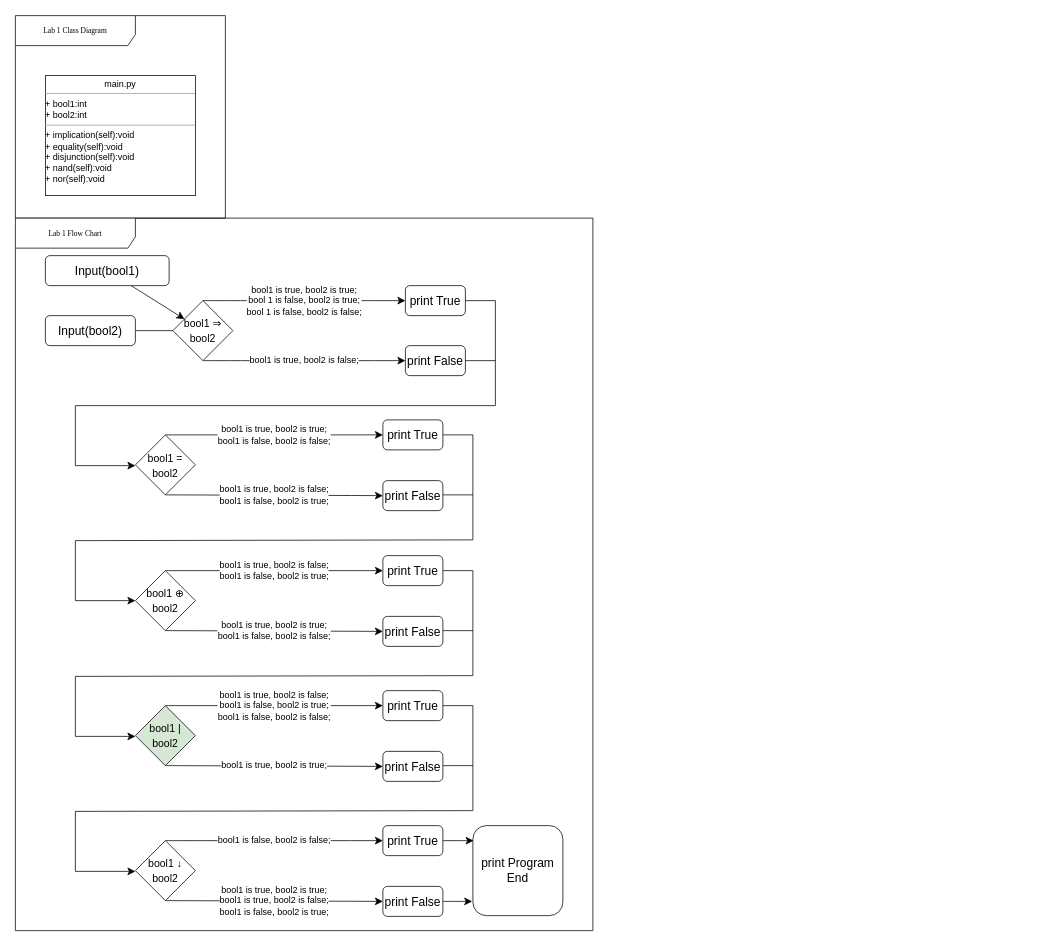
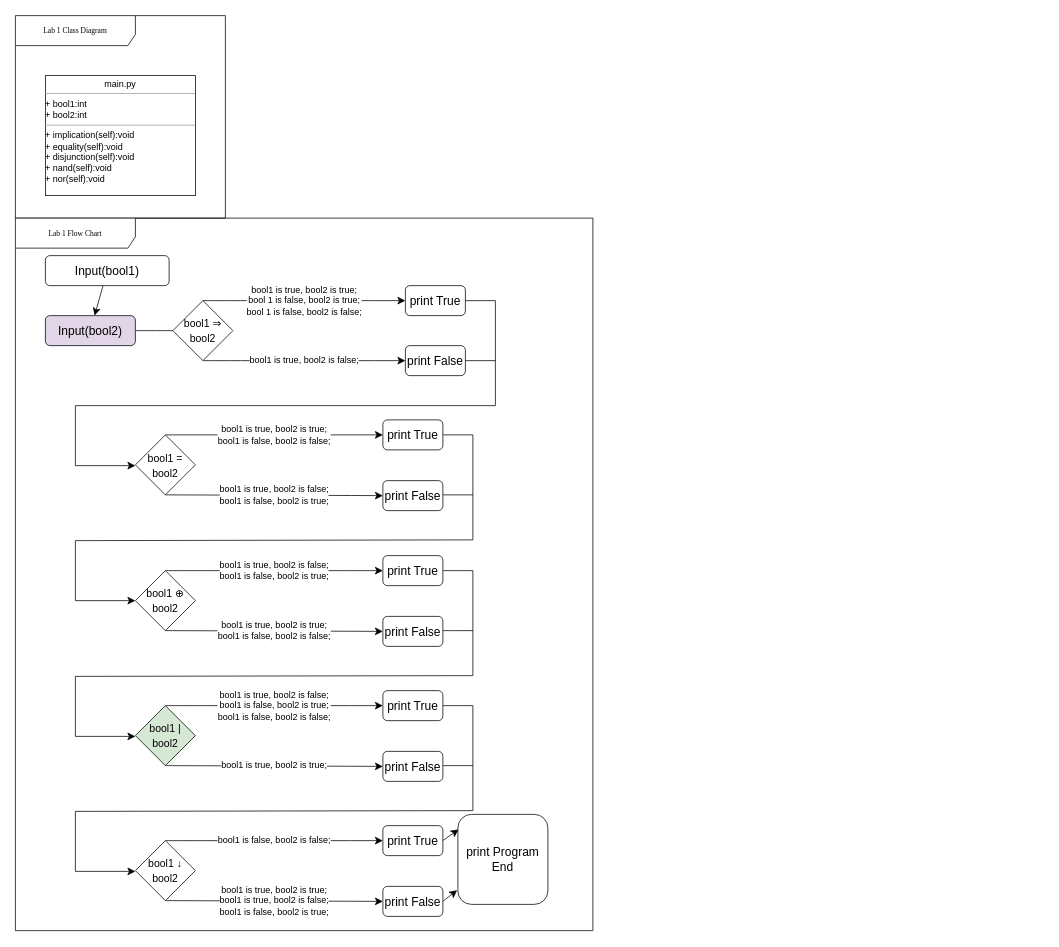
edge "Input(bool1)" -> "bool1 ⇒ bool2": now "Input(bool1)" -> "Input(bool2)"
node "Input(bool2)": fillcolor #ffffff -> #e1d5e7
node "print Program End": moved (518, 870) -> (503, 859)
